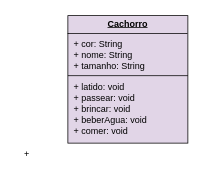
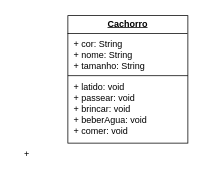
node "Cachorro + cor: String + nome: String + tamanho: String + latido: void + passear: void + brincar: void + beberAgua: void + comer: void": fillcolor #e1d5e7 -> #ffffff
